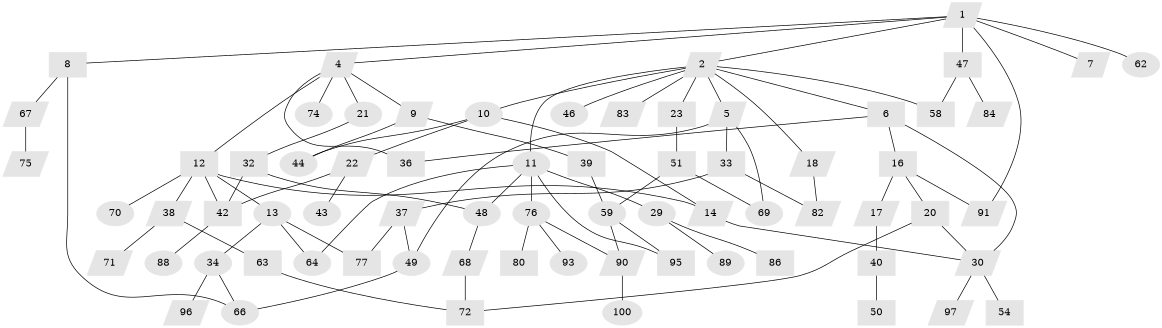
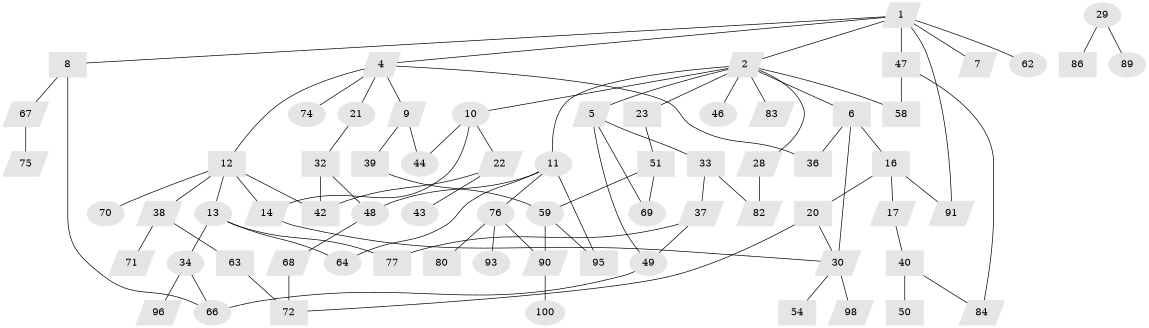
node "18": label "18" -> "28"
edge "11" -- "29": removed
node "88": removed
edge "40" -- "84": added
node "97": label "97" -> "98"
